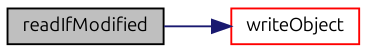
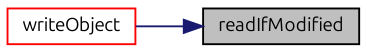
edge "readIfModified" -> "writeObject": reversed
